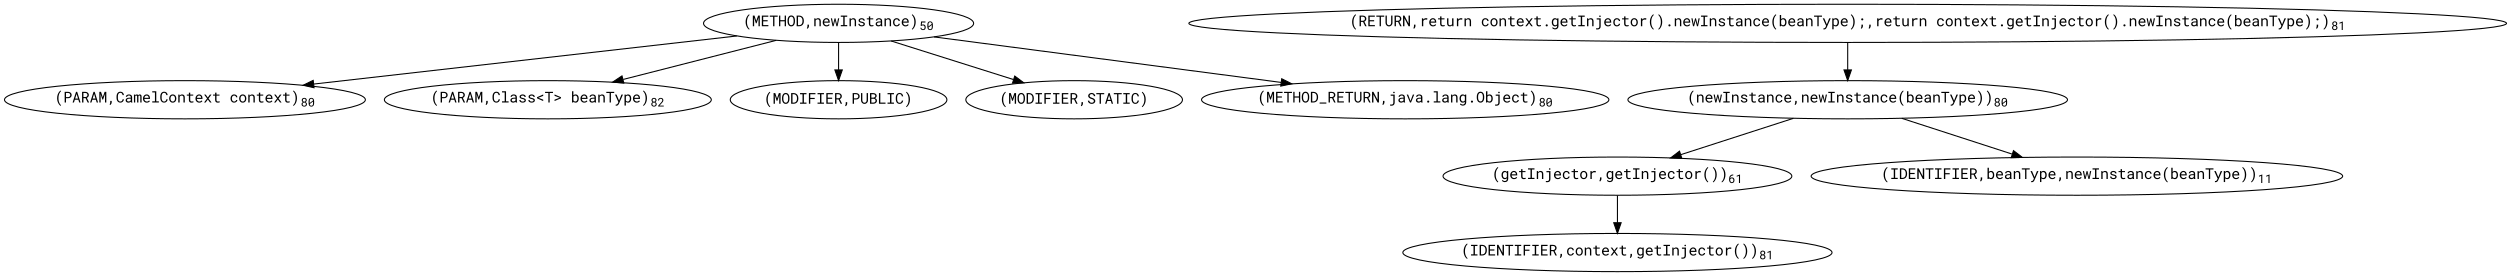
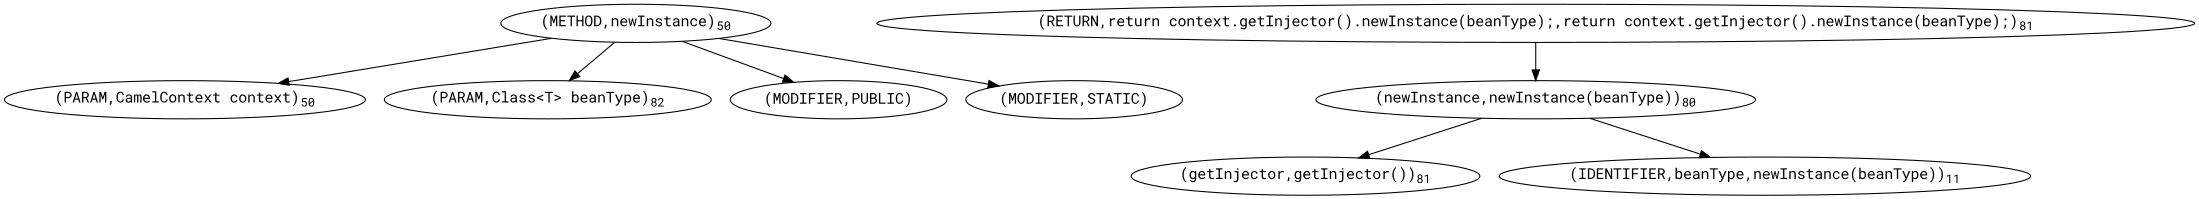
node "(PARAM,CamelContext context)": text "80" -> "50"
node "(METHOD_RETURN,java.lang.Object)": removed
node "(getInjector,getInjector())": text "61" -> "81"
node "(IDENTIFIER,context,getInjector())": removed
